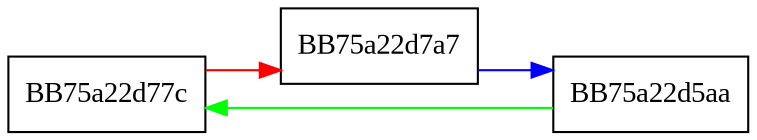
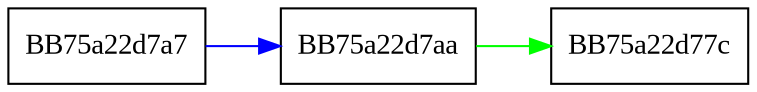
edge "BB75a22d77c" -> "BB75a22d7a7": removed
node "BB75a22d5aa": label "BB75a22d5aa" -> "BB75a22d7aa"
